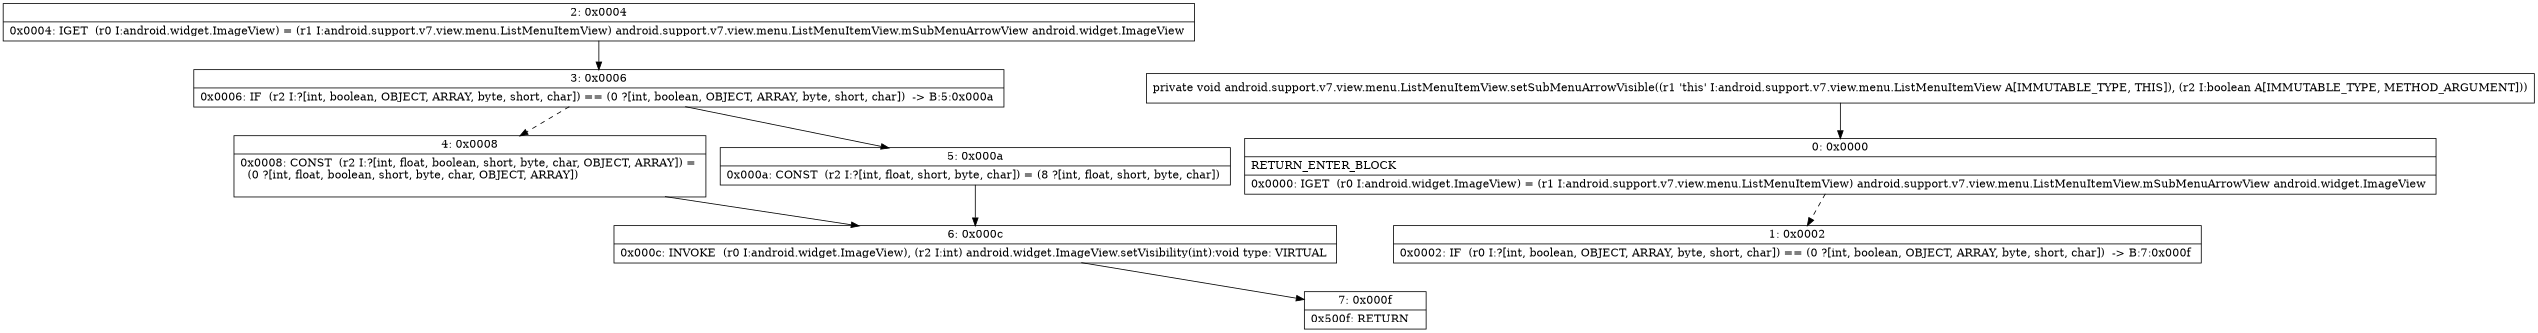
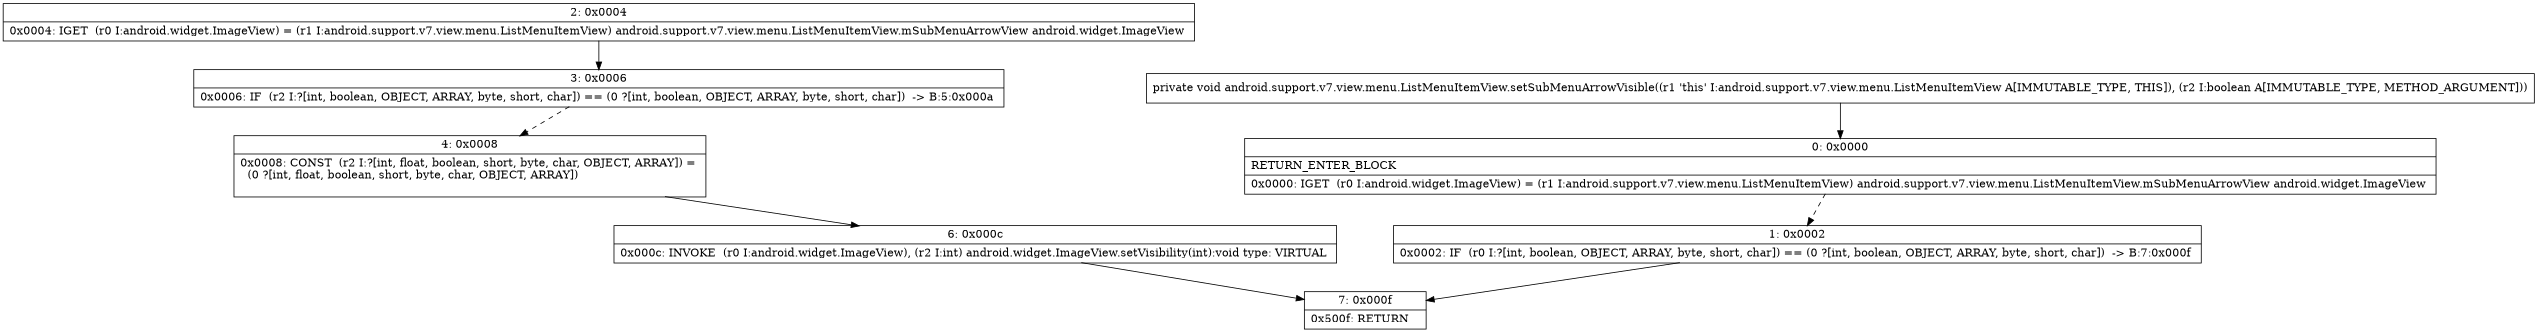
node "5: 0x000a": removed
edge "1: 0x0002" -> "7: 0x000f": added
